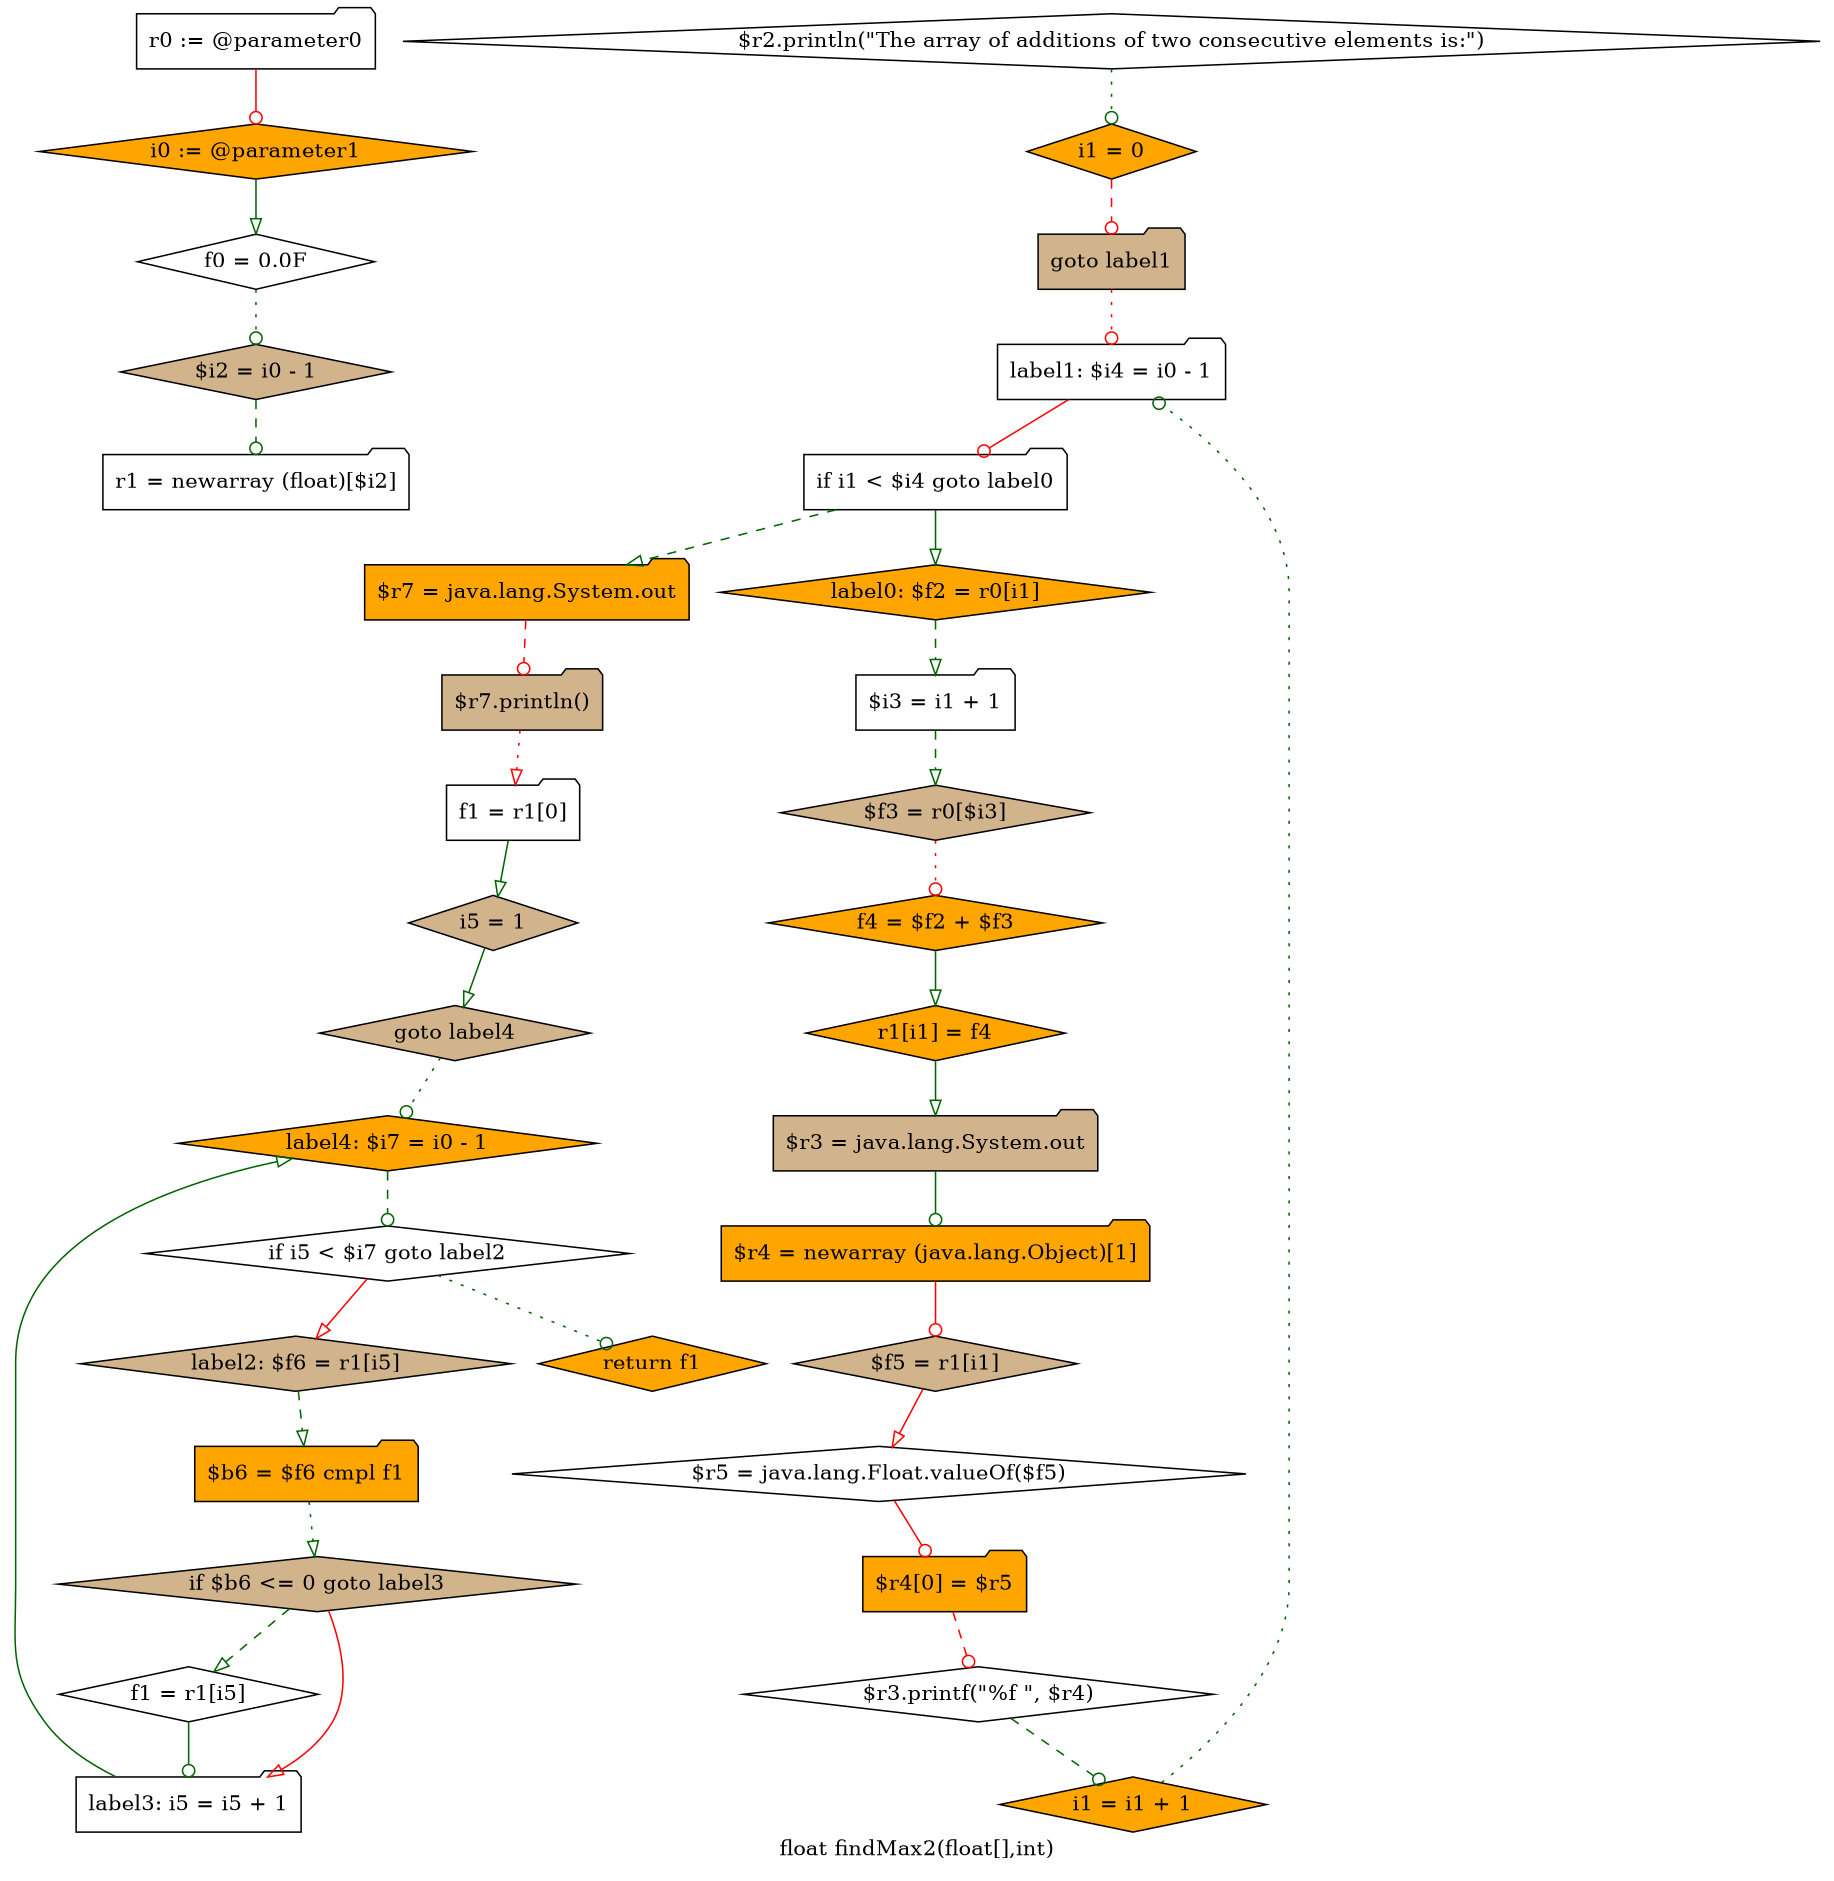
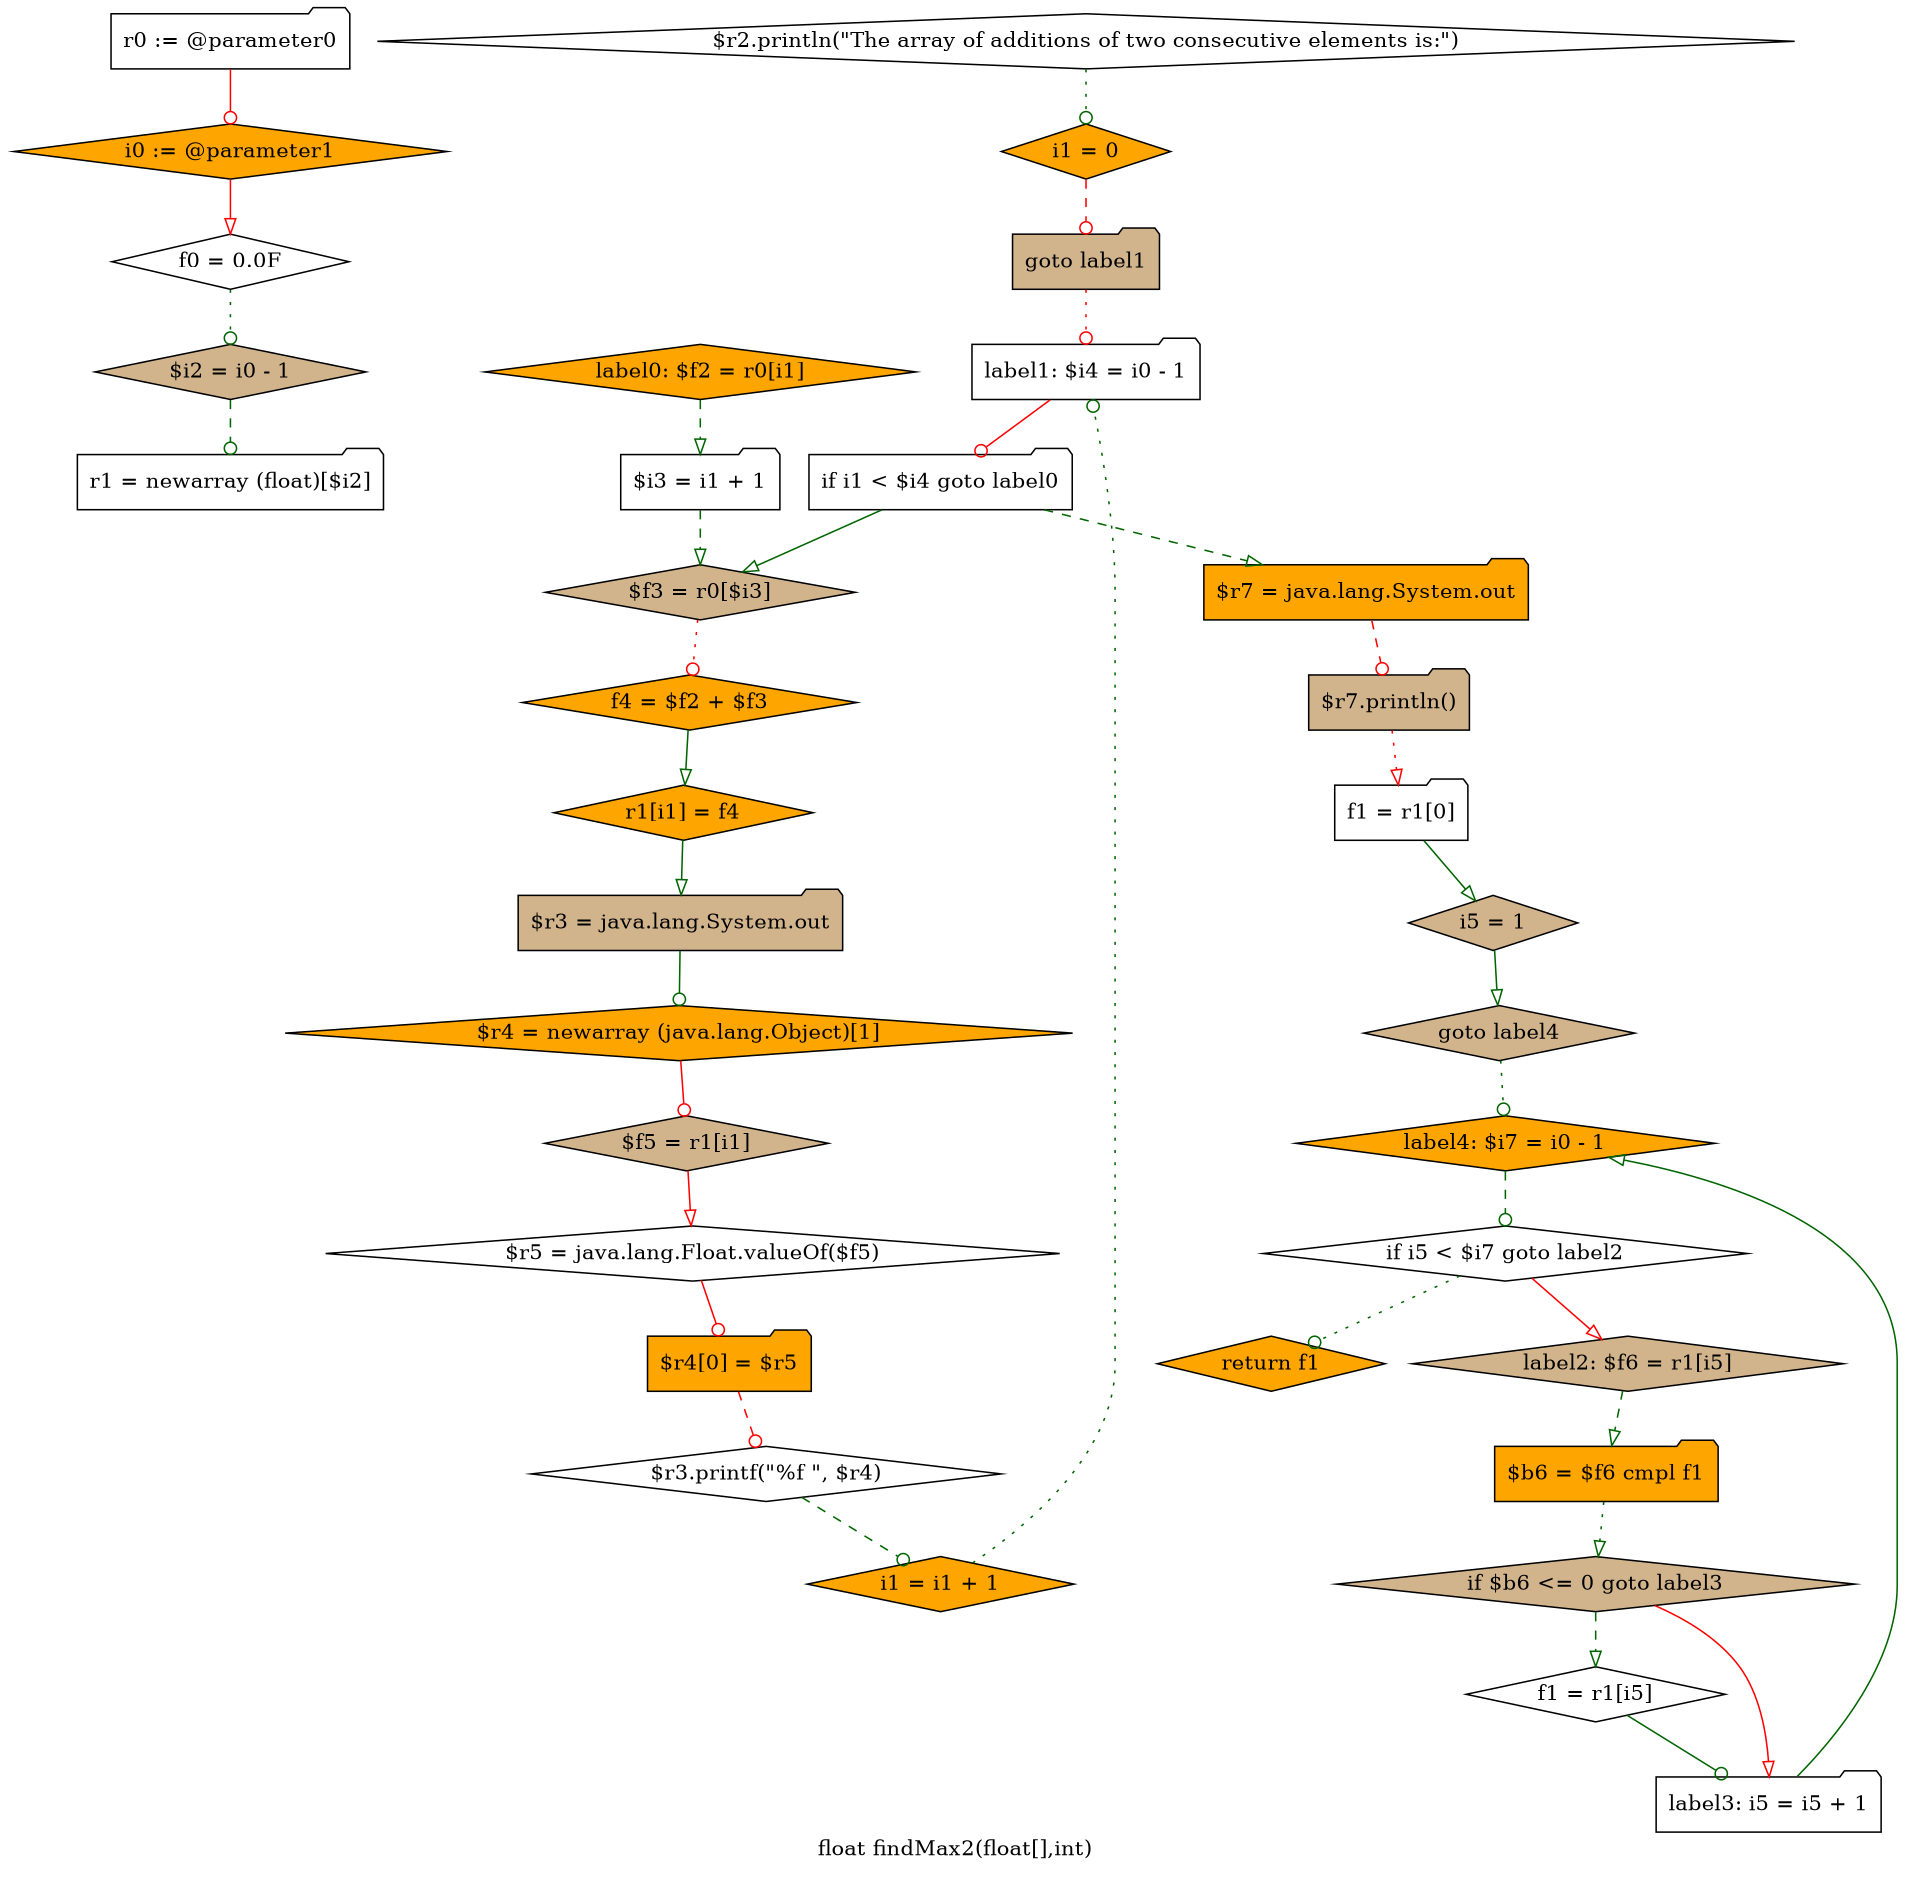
edge "i0 := @parameter1" -> "f0 = 0.0F": color darkgreen -> red
edge "if i1 < $i4 goto label0" -> "label0: $f2 = r0[i1]": now "if i1 < $i4 goto label0" -> "$f3 = r0[$i3]"
node "$r4 = newarray (java.lang.Object)[1]": shape folder -> diamond
